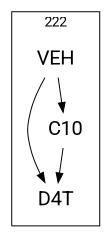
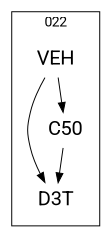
cluster "222": label "222" -> "022"
node "C10": label "C10" -> "C50"
node "D4T": label "D4T" -> "D3T"
